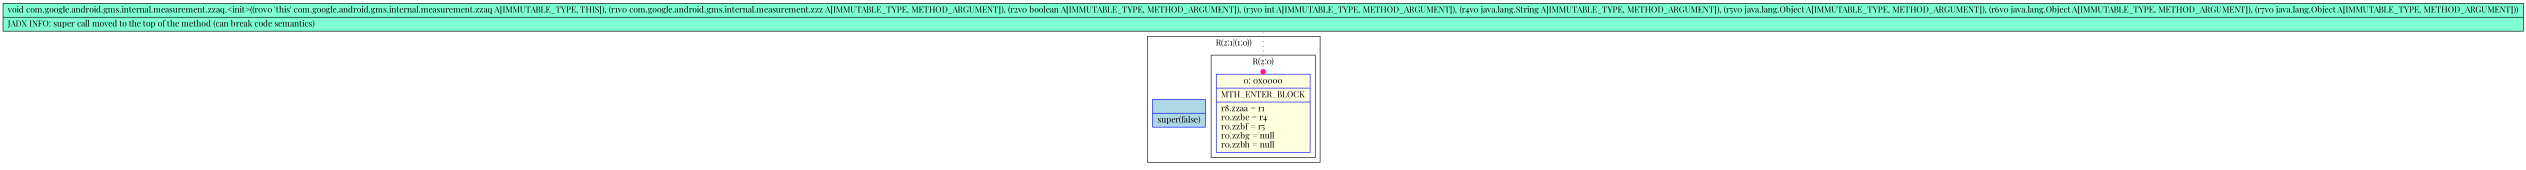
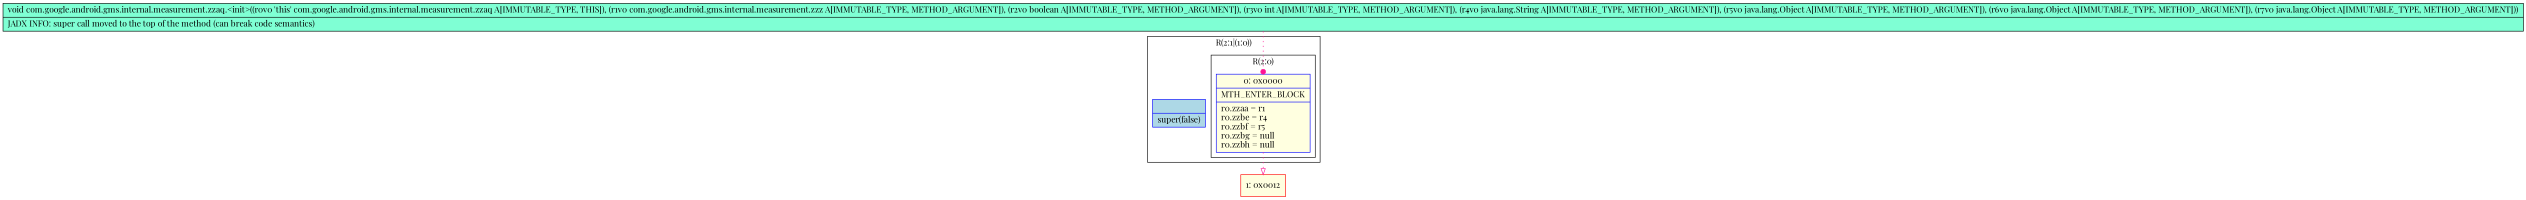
node "0: 0x0000": text "r8.zzaa = r1" -> "r0.zzaa = r1"
node "1: 0x0012": added
